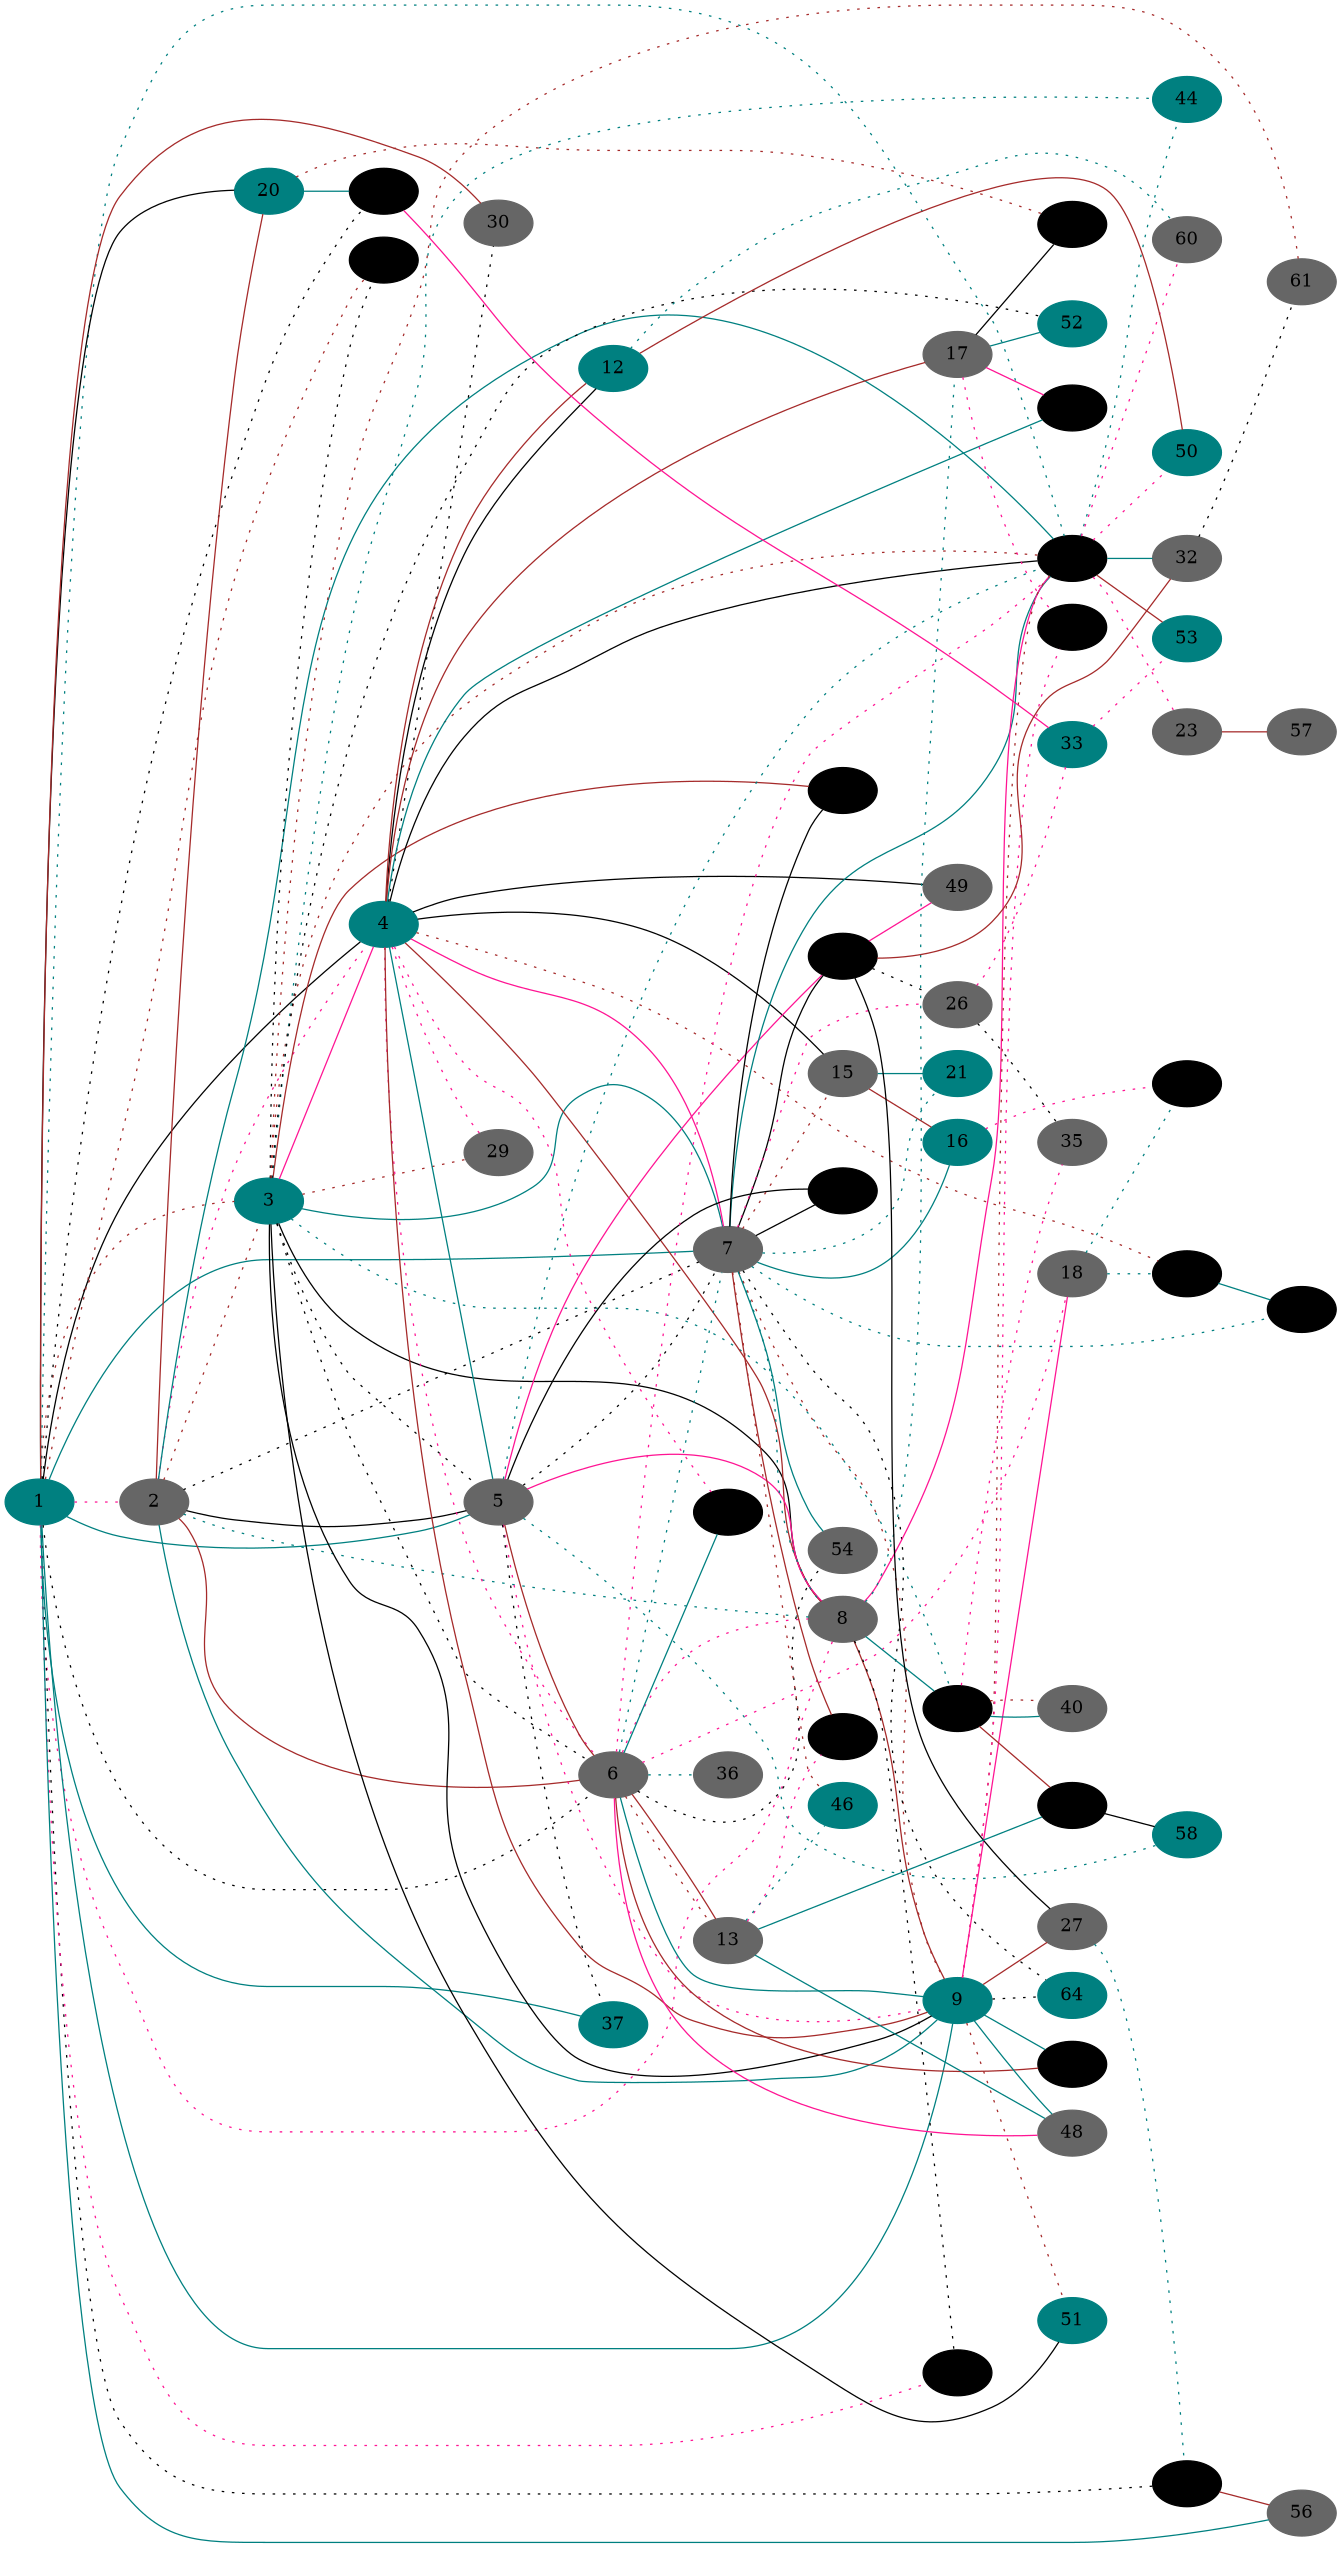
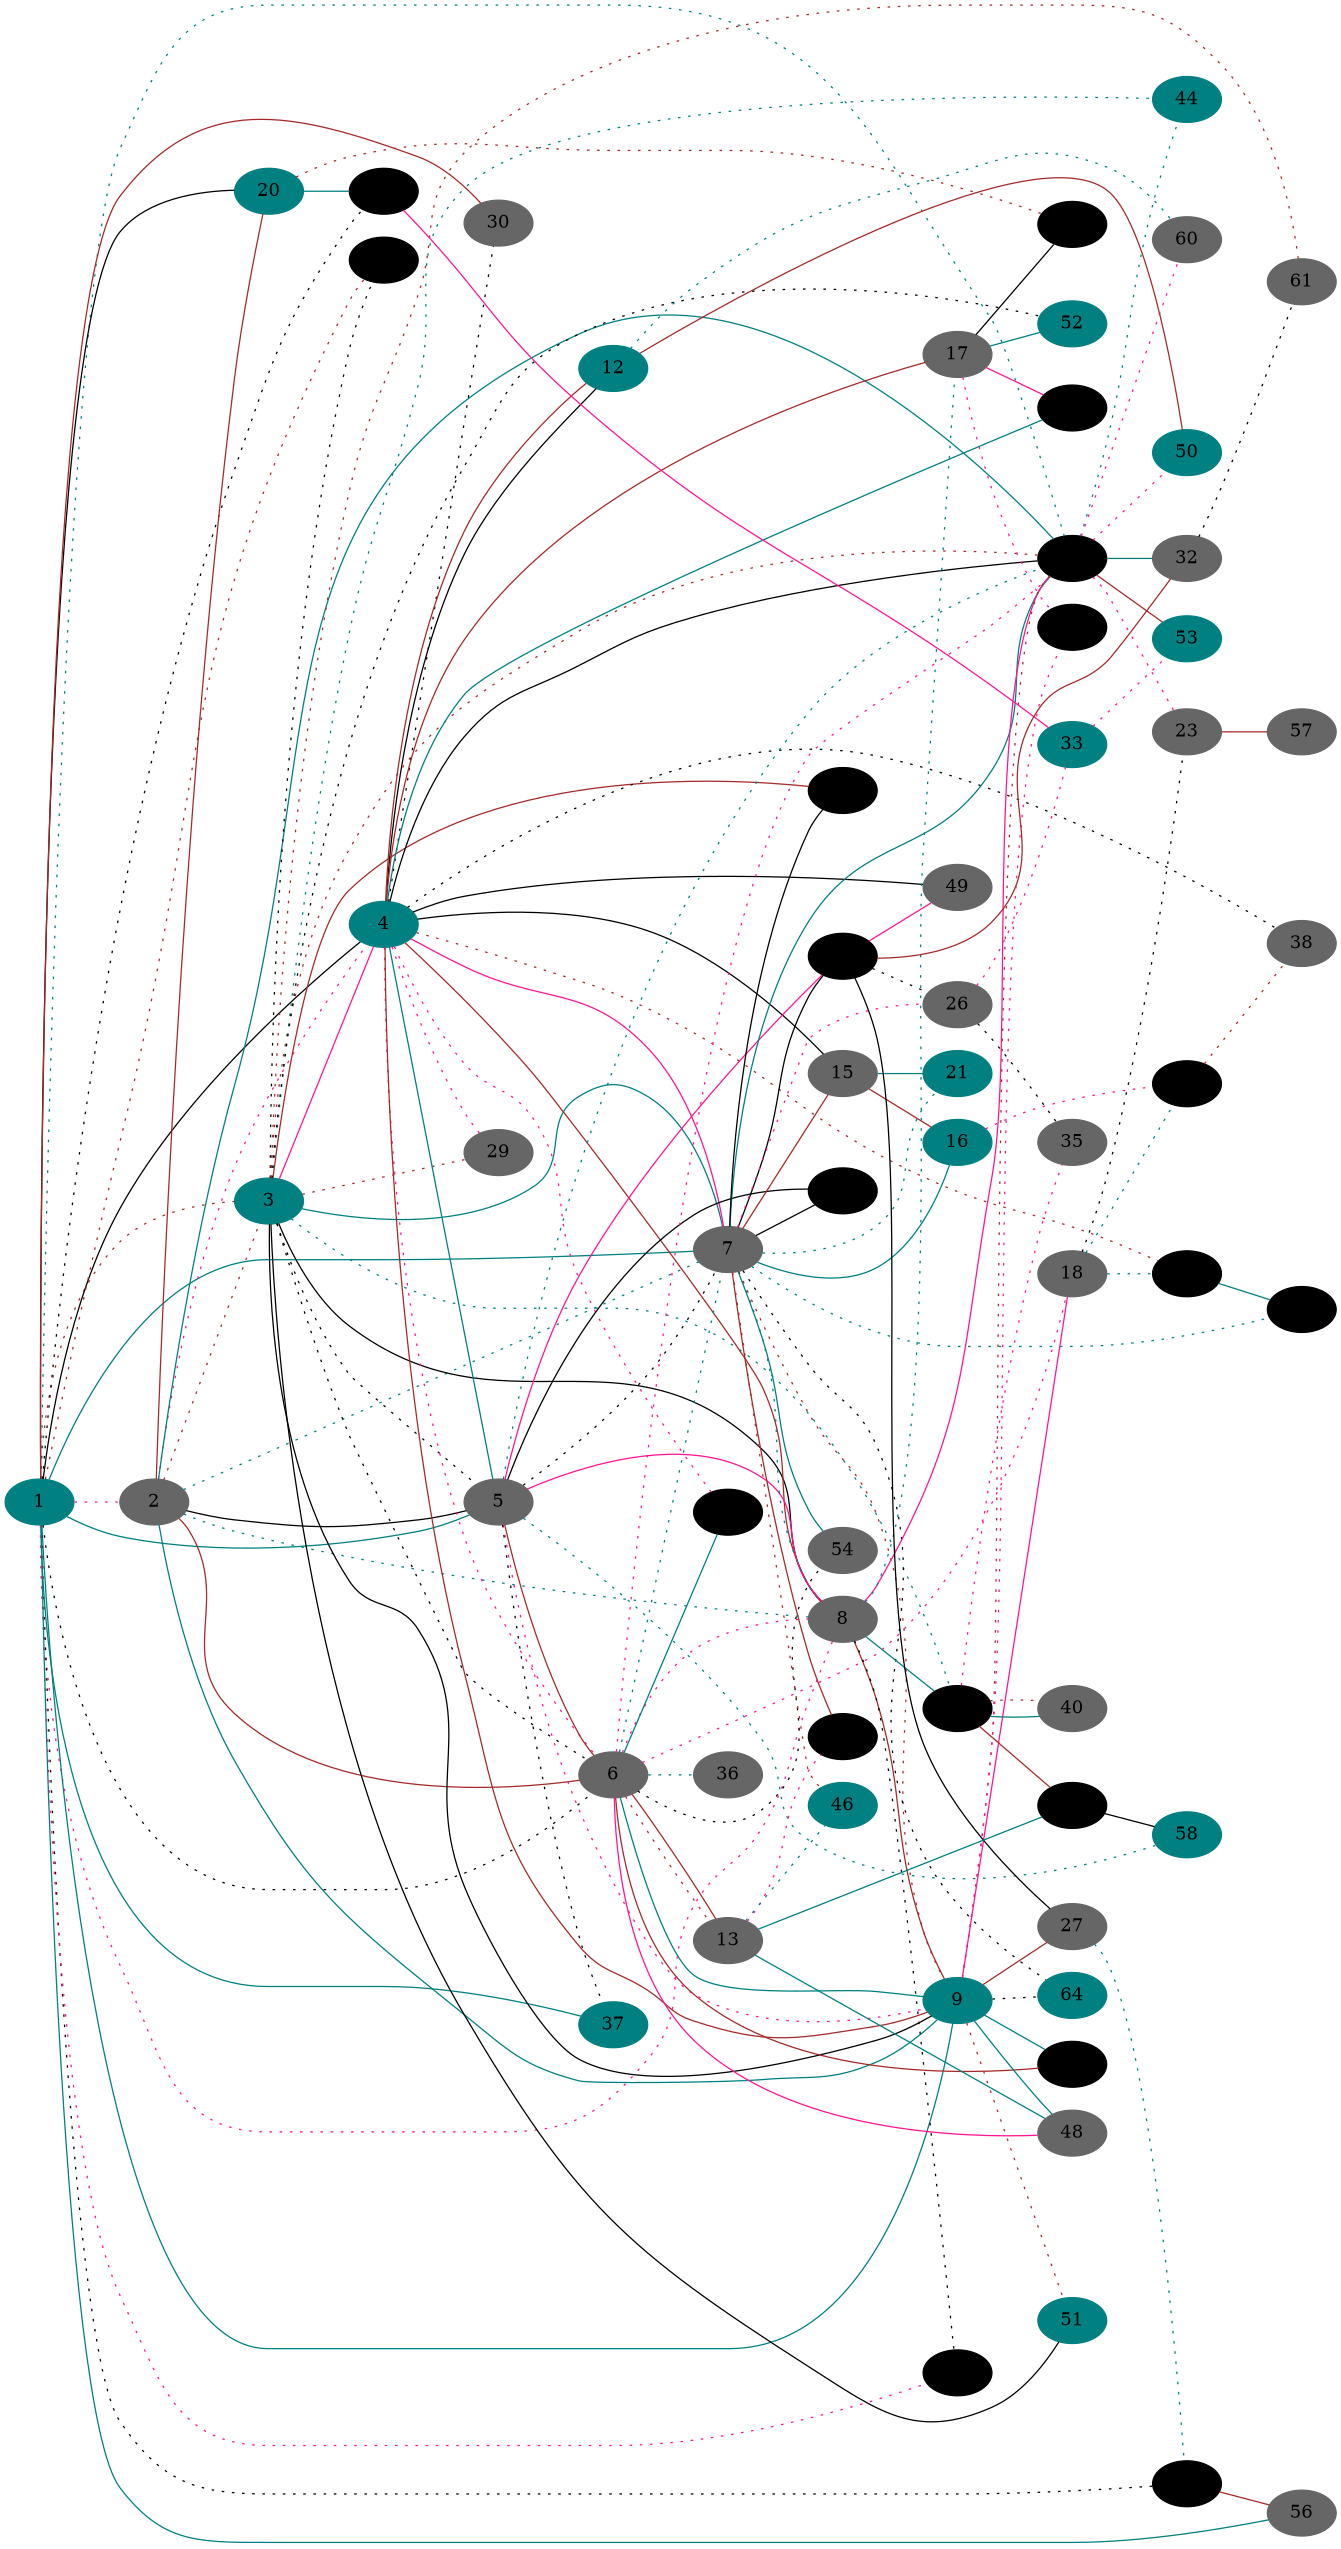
node "38": added
edge "23" -- "18": added
edge "15" -- "7": style dotted -> solid
edge "7" -- "2": color black -> teal
